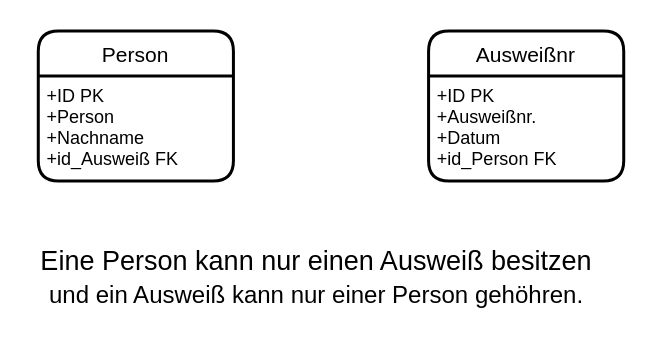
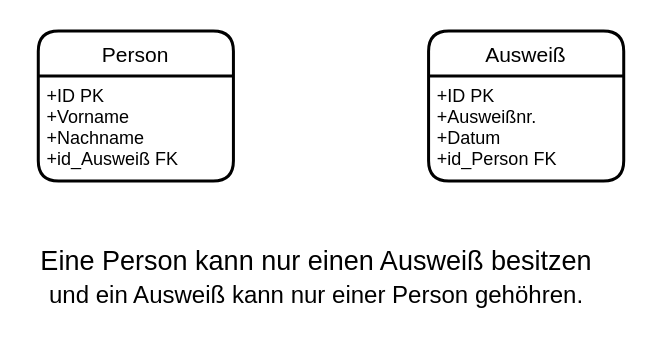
node "Ausweißnr": label "Ausweißnr" -> "Ausweiß"
node "+ID PK +Person +Nachname +id_Ausweiß FK": label "+ID PK +Person +Nachname +id_Ausweiß FK" -> "+ID PK +Vorname +Nachname +id_Ausweiß FK"
